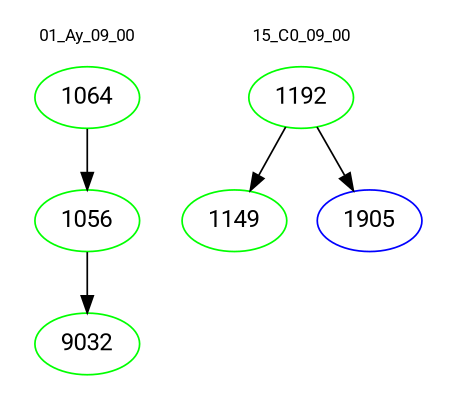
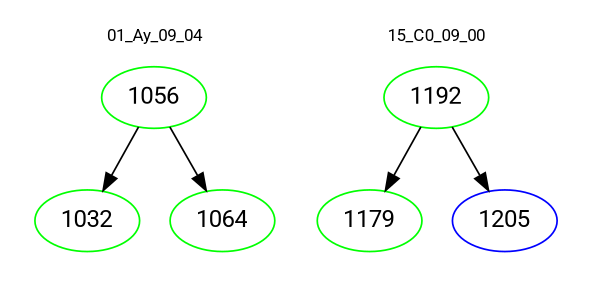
cluster "01_Ay_09_00": label "01_Ay_09_00" -> "01_Ay_09_04"
edge "1064" -> "1056": reversed
node "1149": label "1149" -> "1179"
node "1905": label "1905" -> "1205"
node "9032": label "9032" -> "1032"
